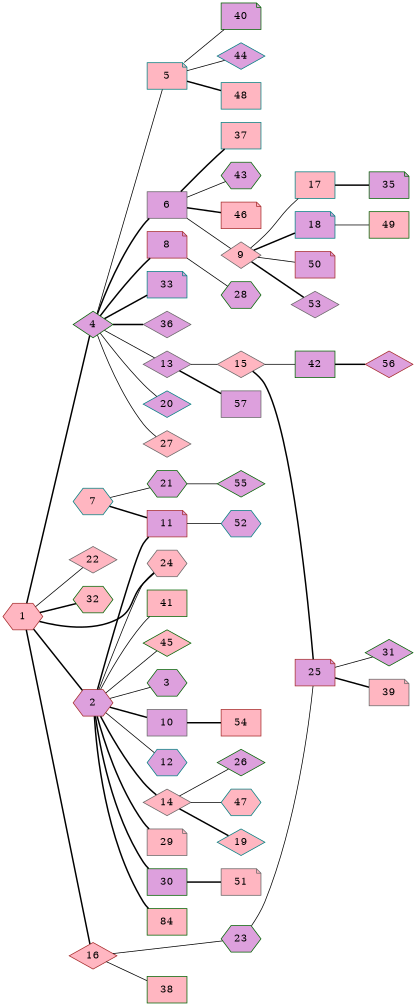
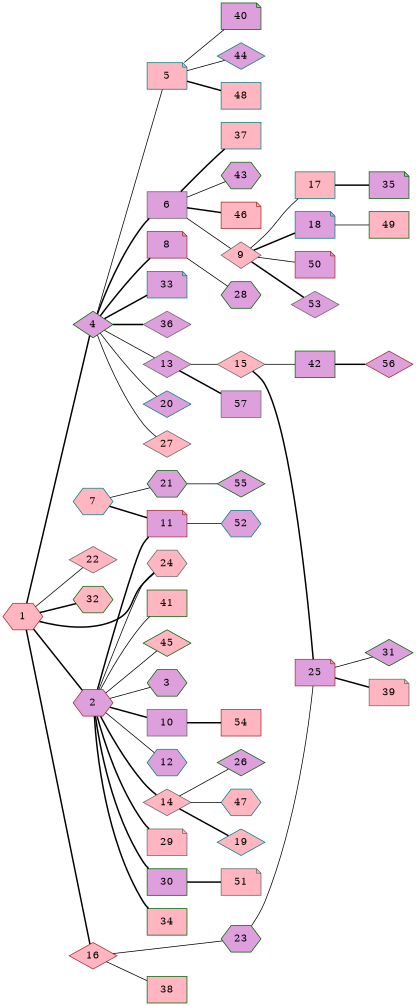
node "84": label "84" -> "34"
